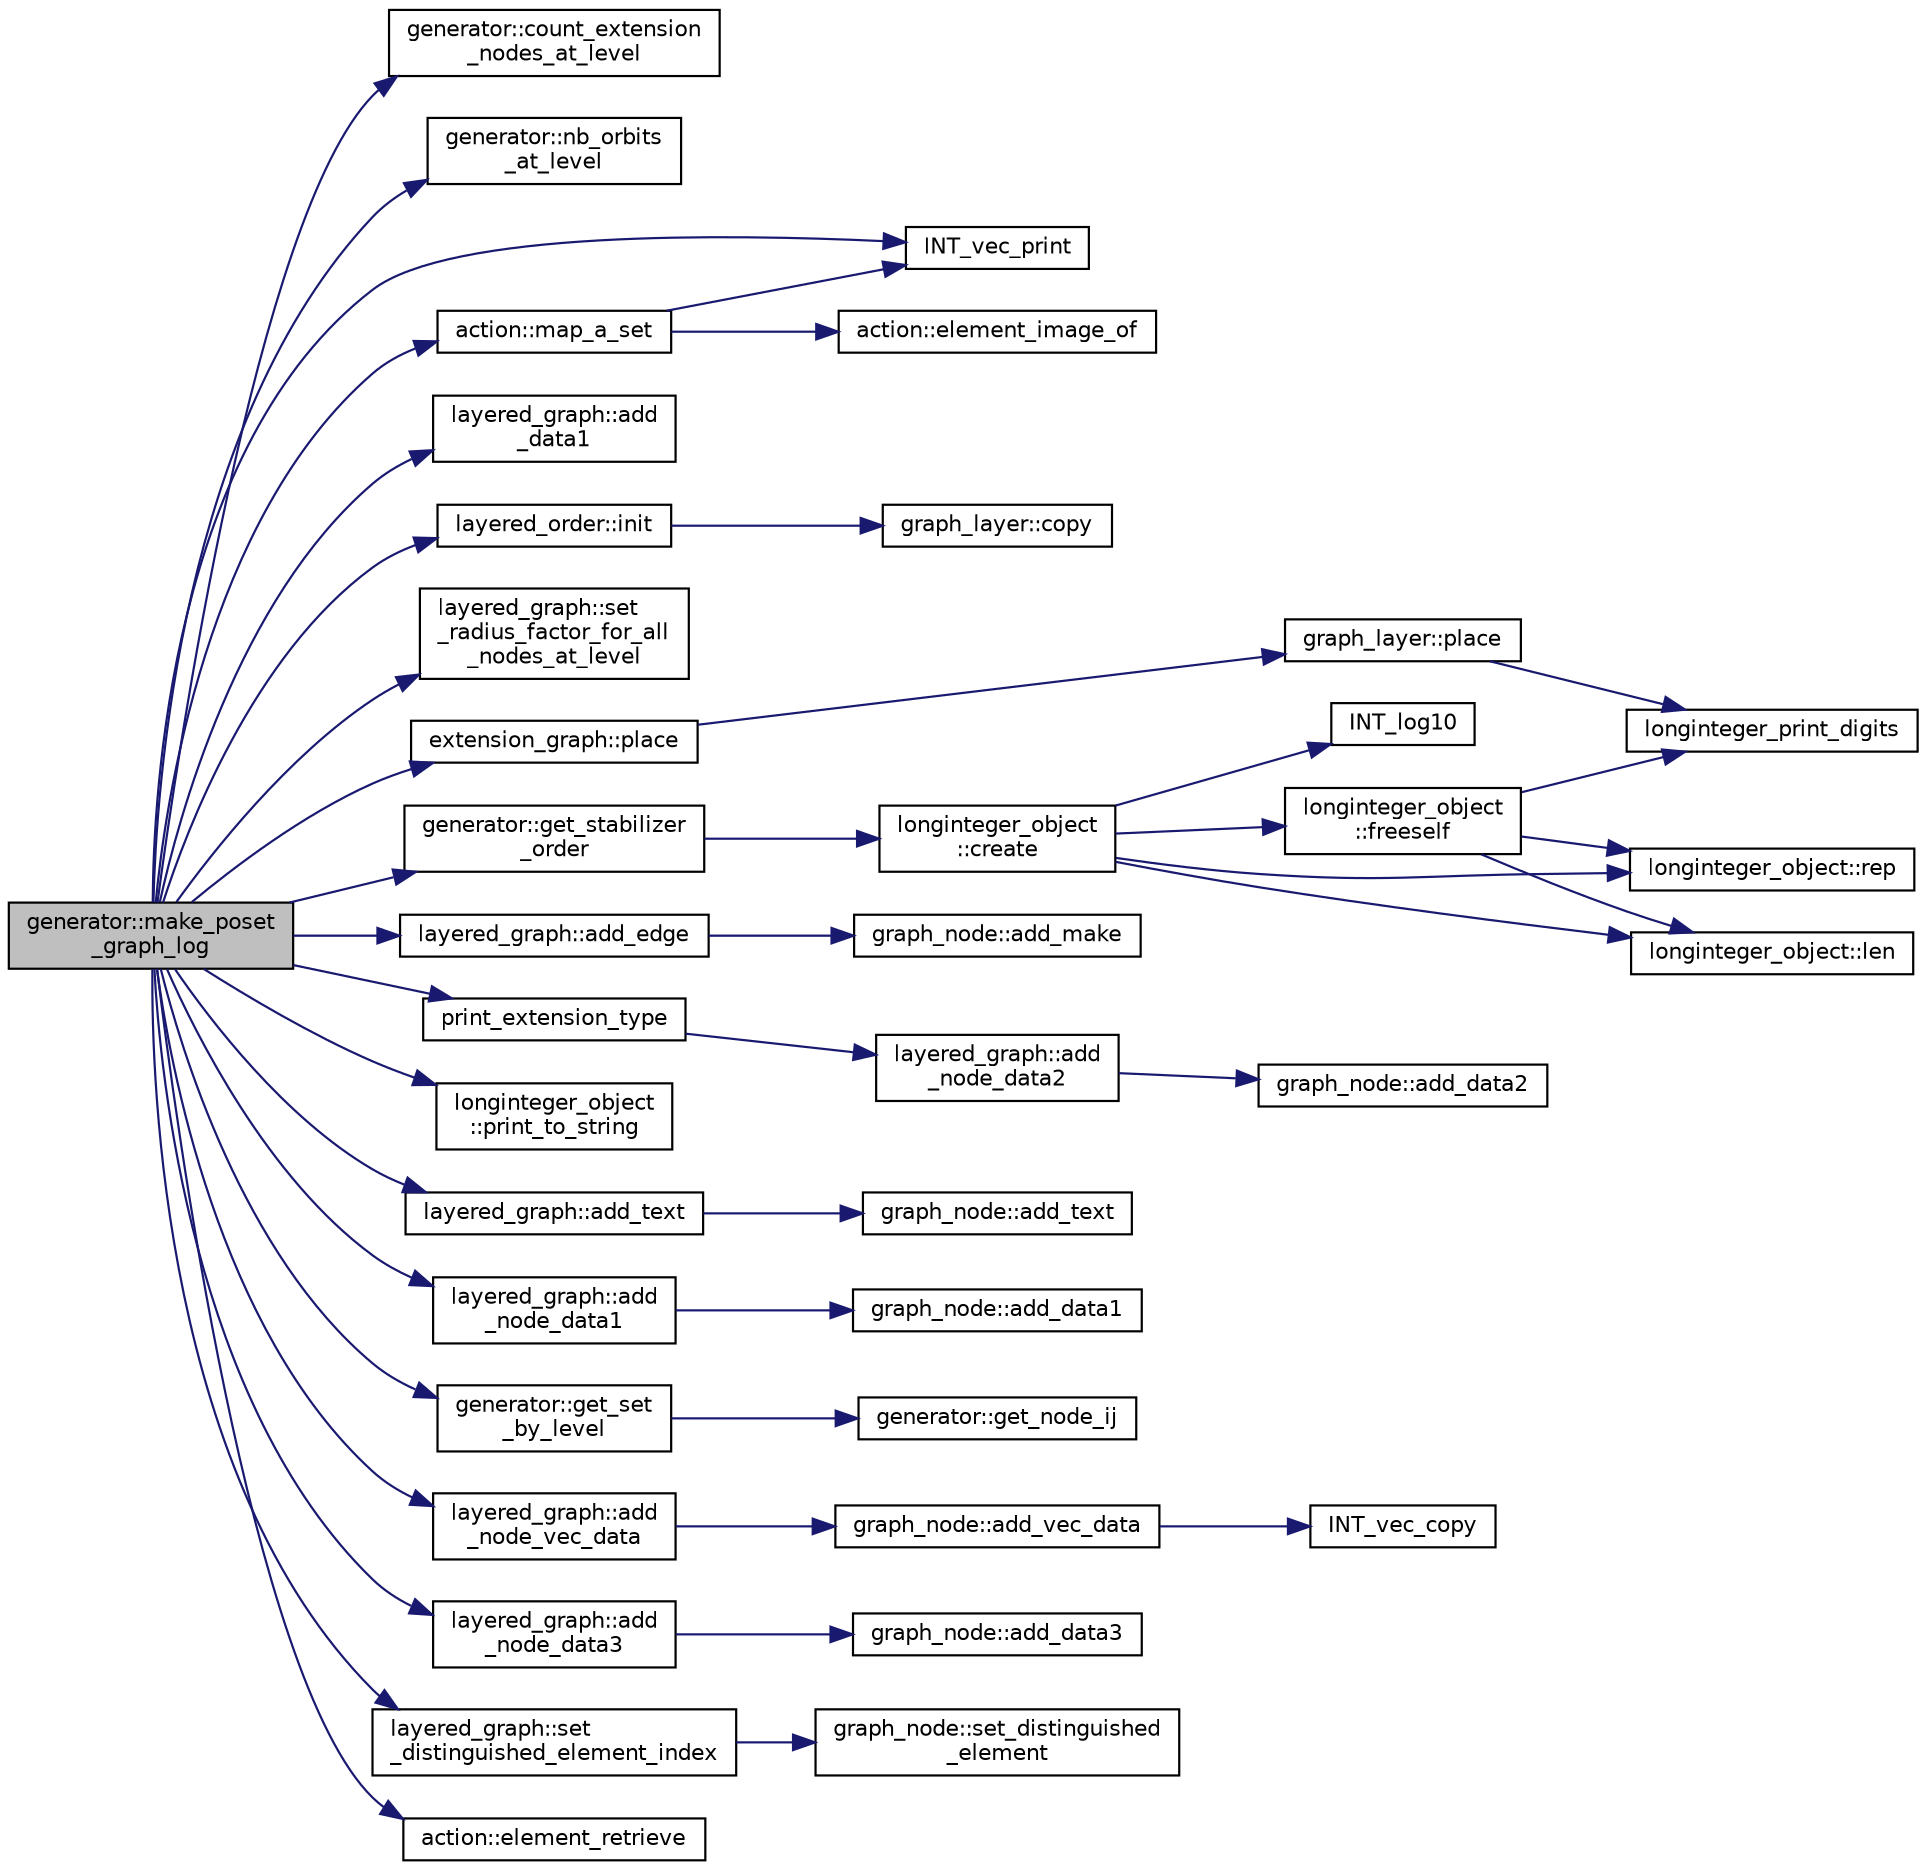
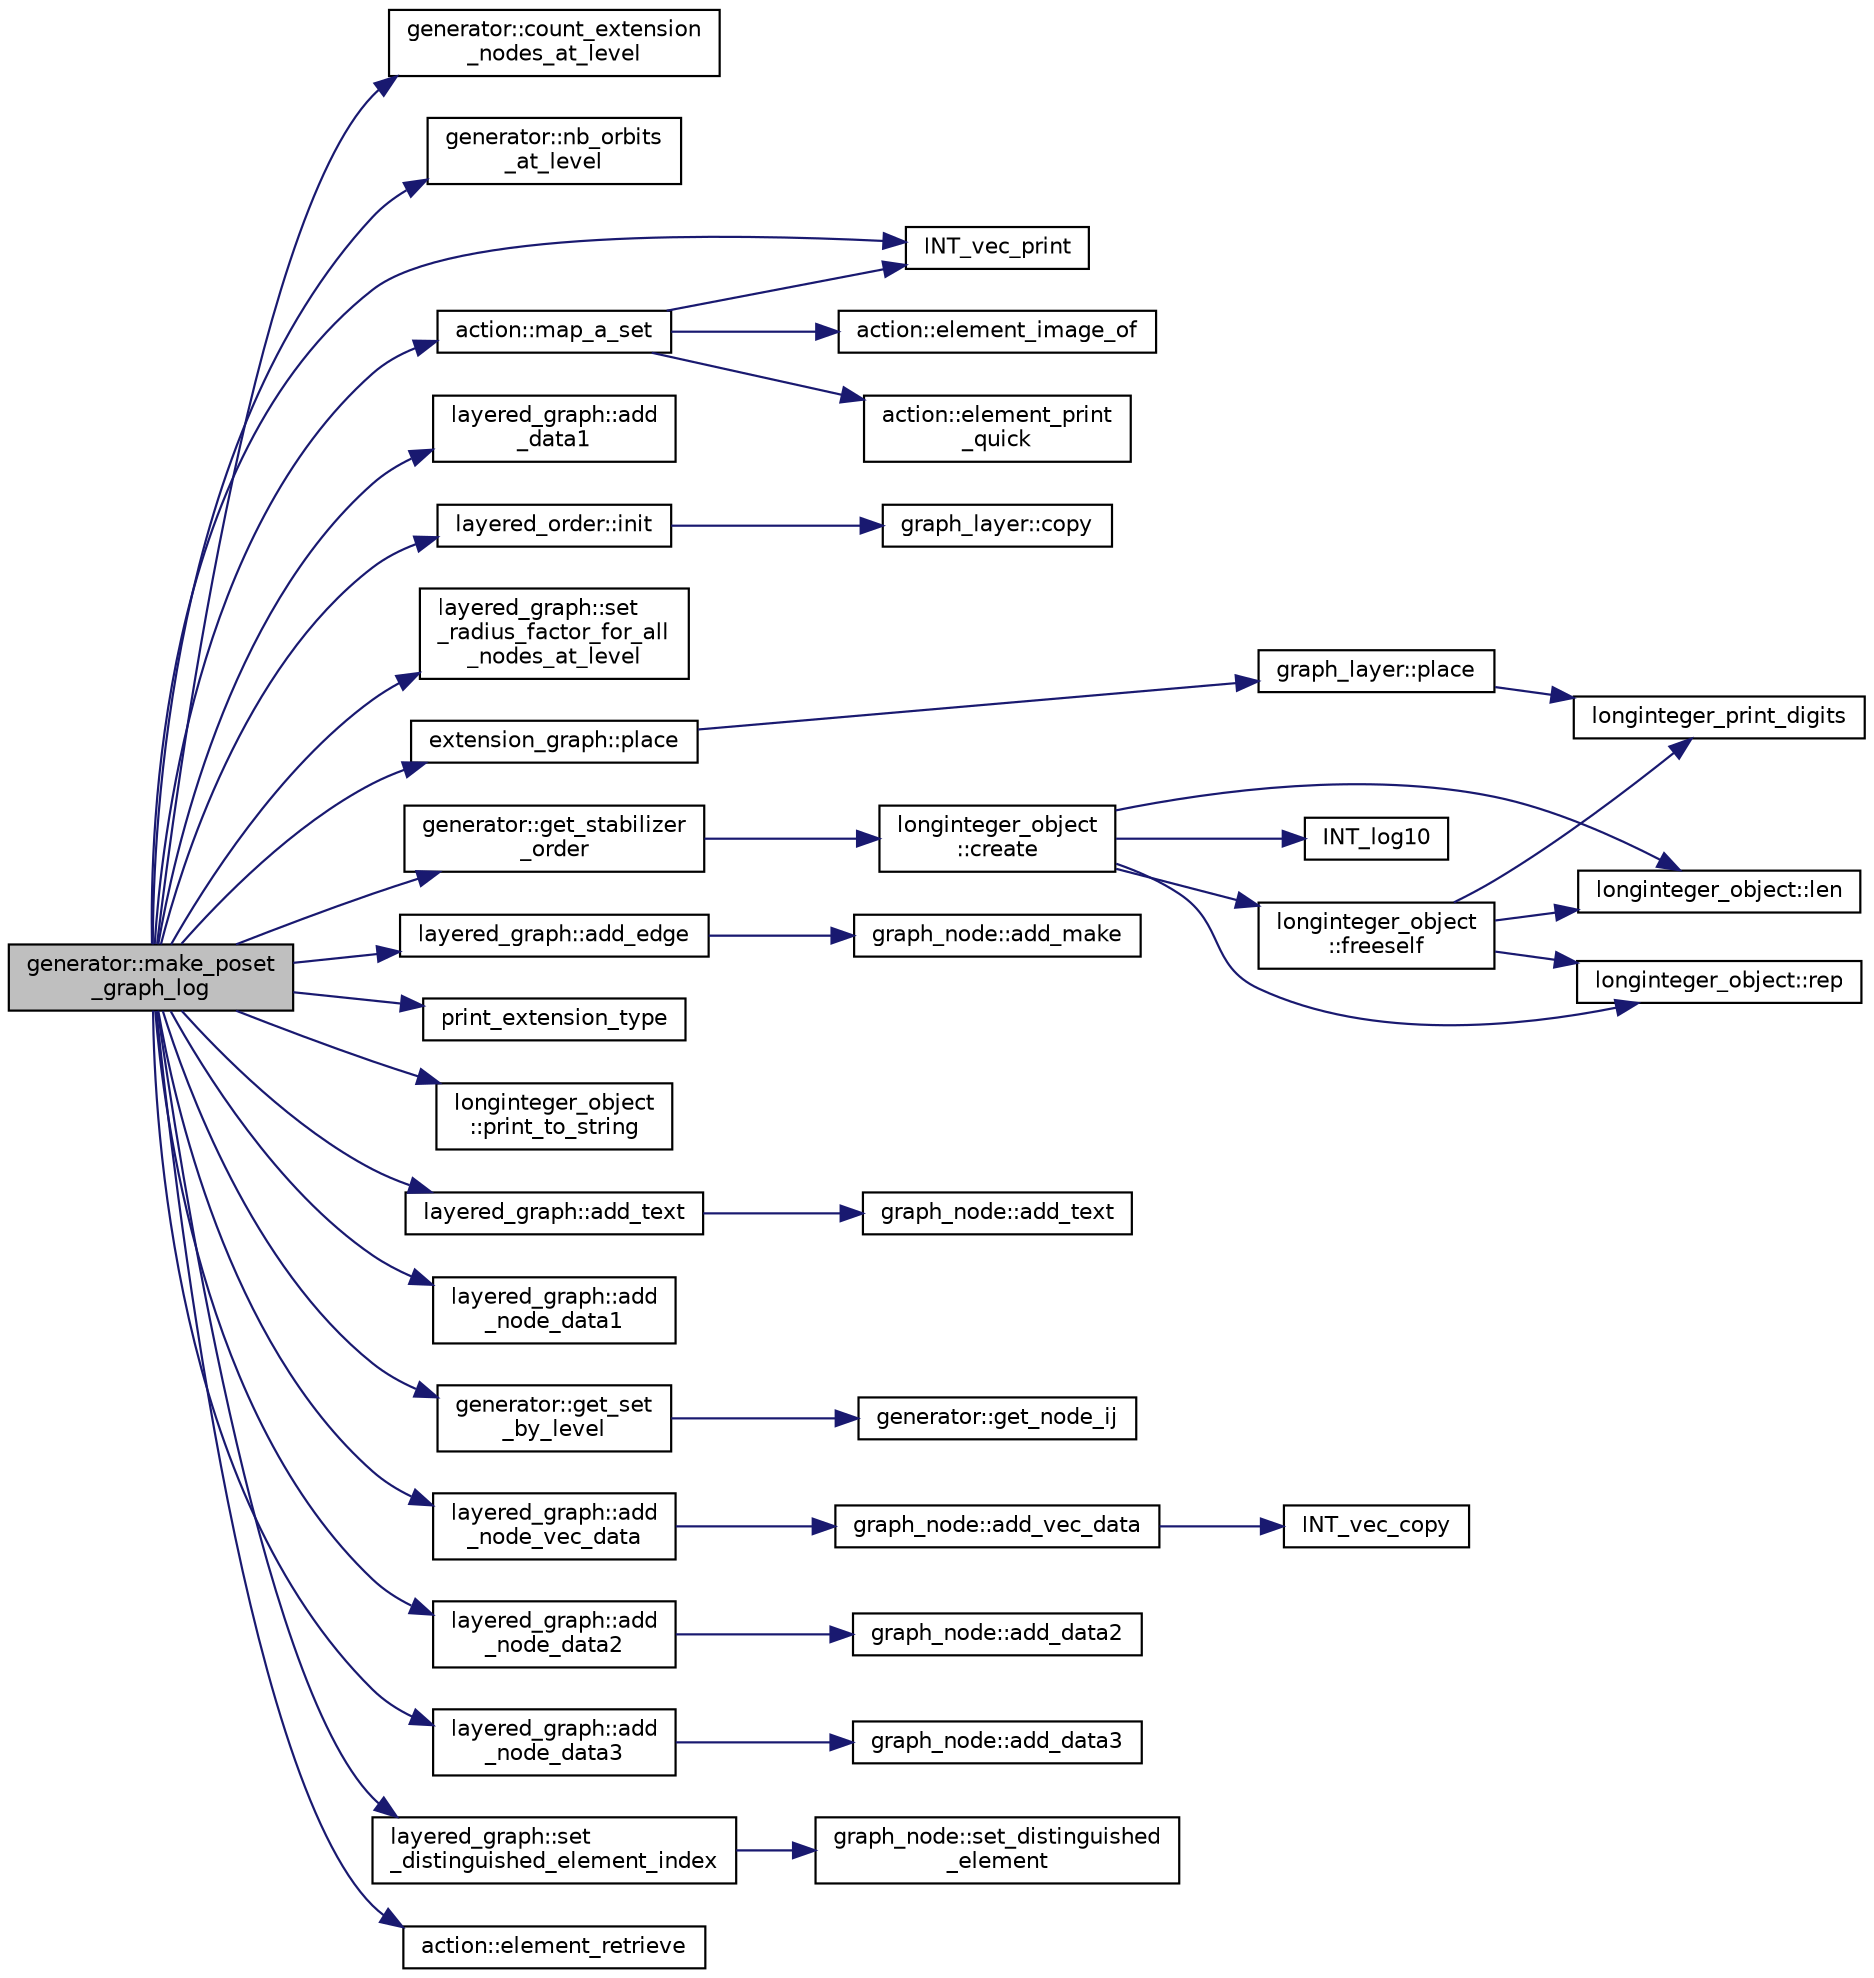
node "action::element_print _quick": added
edge "print_extension_type" -> "layered_graph::add _node_data2": now "generator::make_poset _graph_log" -> "layered_graph::add _node_data2"
node "graph_node::add_data1": removed
